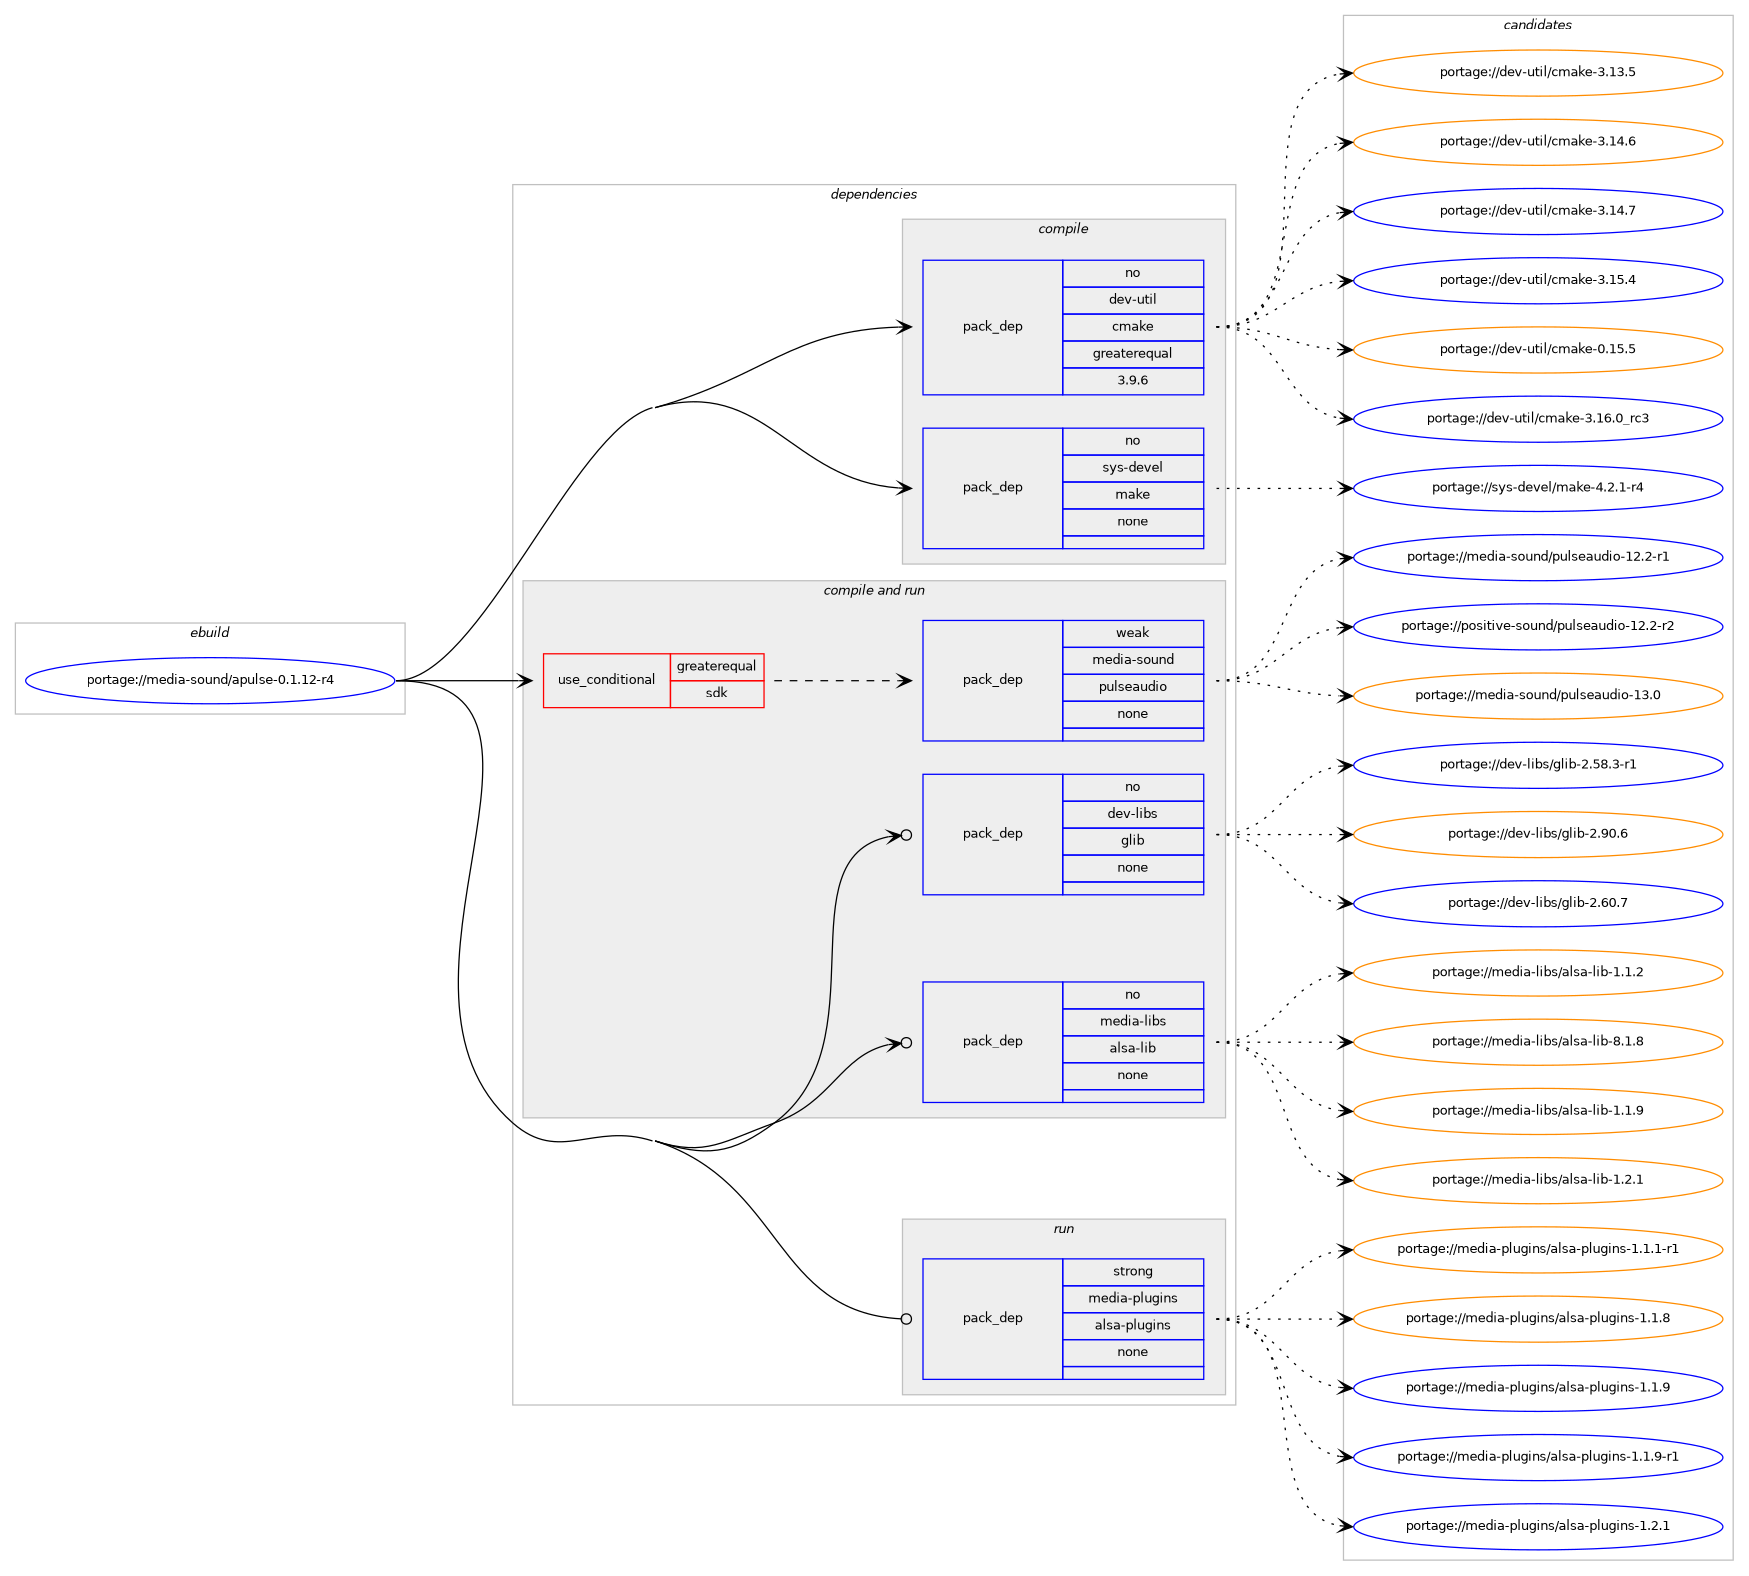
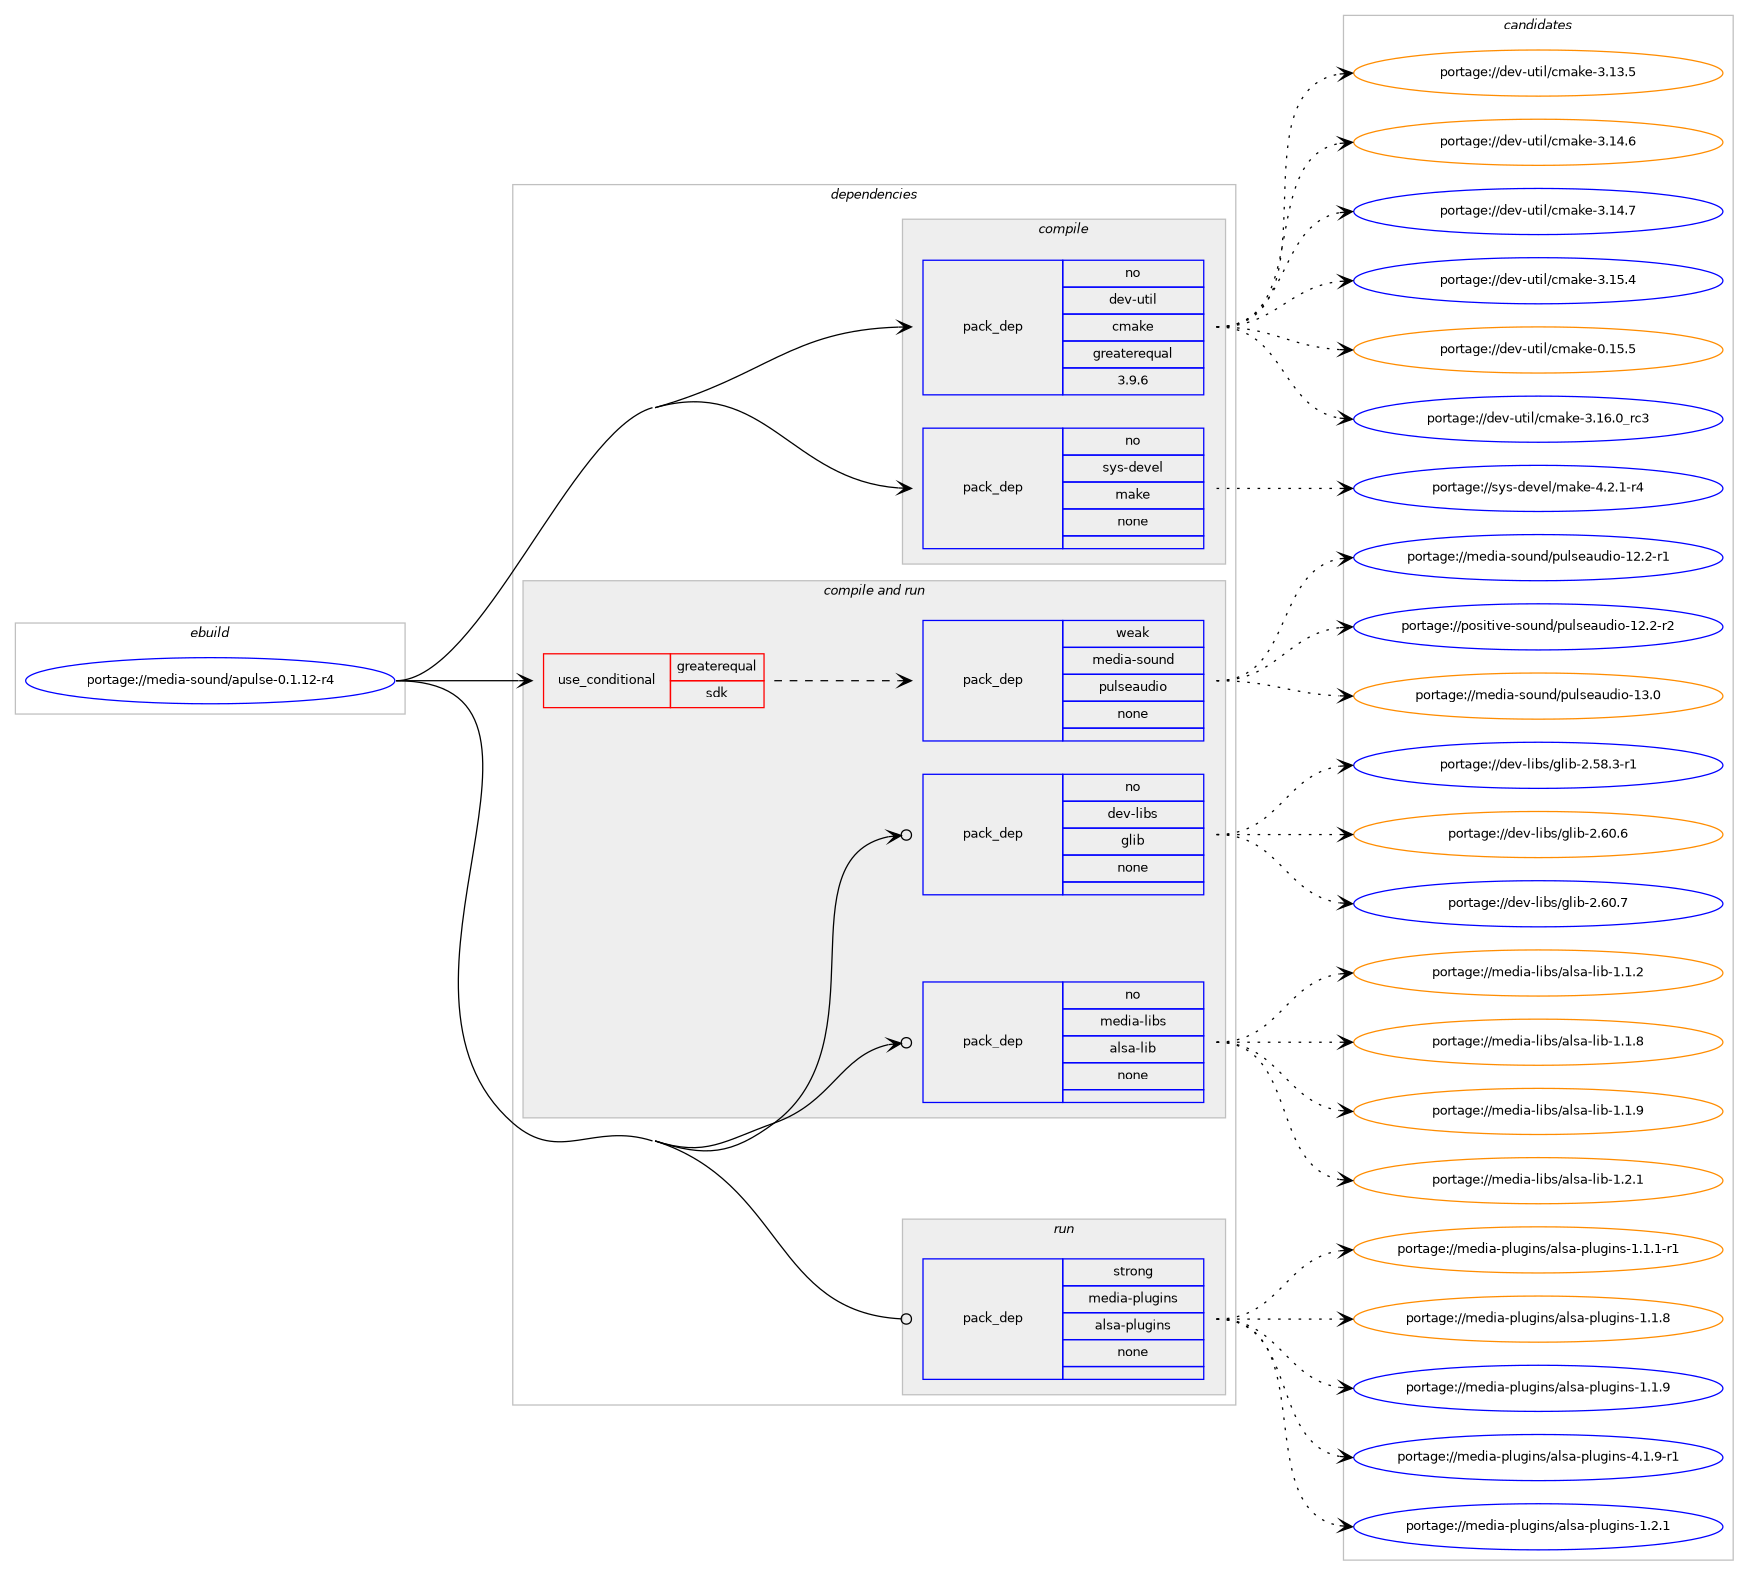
node "portage://dev-libs/glib-2.90.6": label "portage://dev-libs/glib-2.90.6" -> "portage://dev-libs/glib-2.60.6"
node "portage://media-libs/alsa-lib-8.1.8": label "portage://media-libs/alsa-lib-8.1.8" -> "portage://media-libs/alsa-lib-1.1.8"
node "portage://media-plugins/alsa-plugins-1.1.9-r1": label "portage://media-plugins/alsa-plugins-1.1.9-r1" -> "portage://media-plugins/alsa-plugins-4.1.9-r1"
